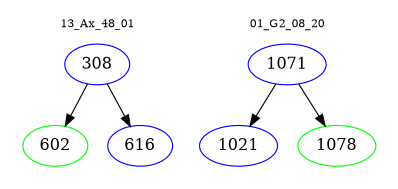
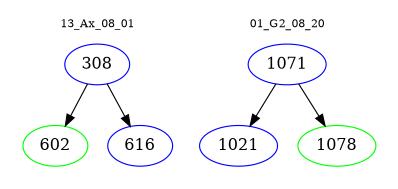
cluster "13_Ax_48_01": label "13_Ax_48_01" -> "13_Ax_08_01"
